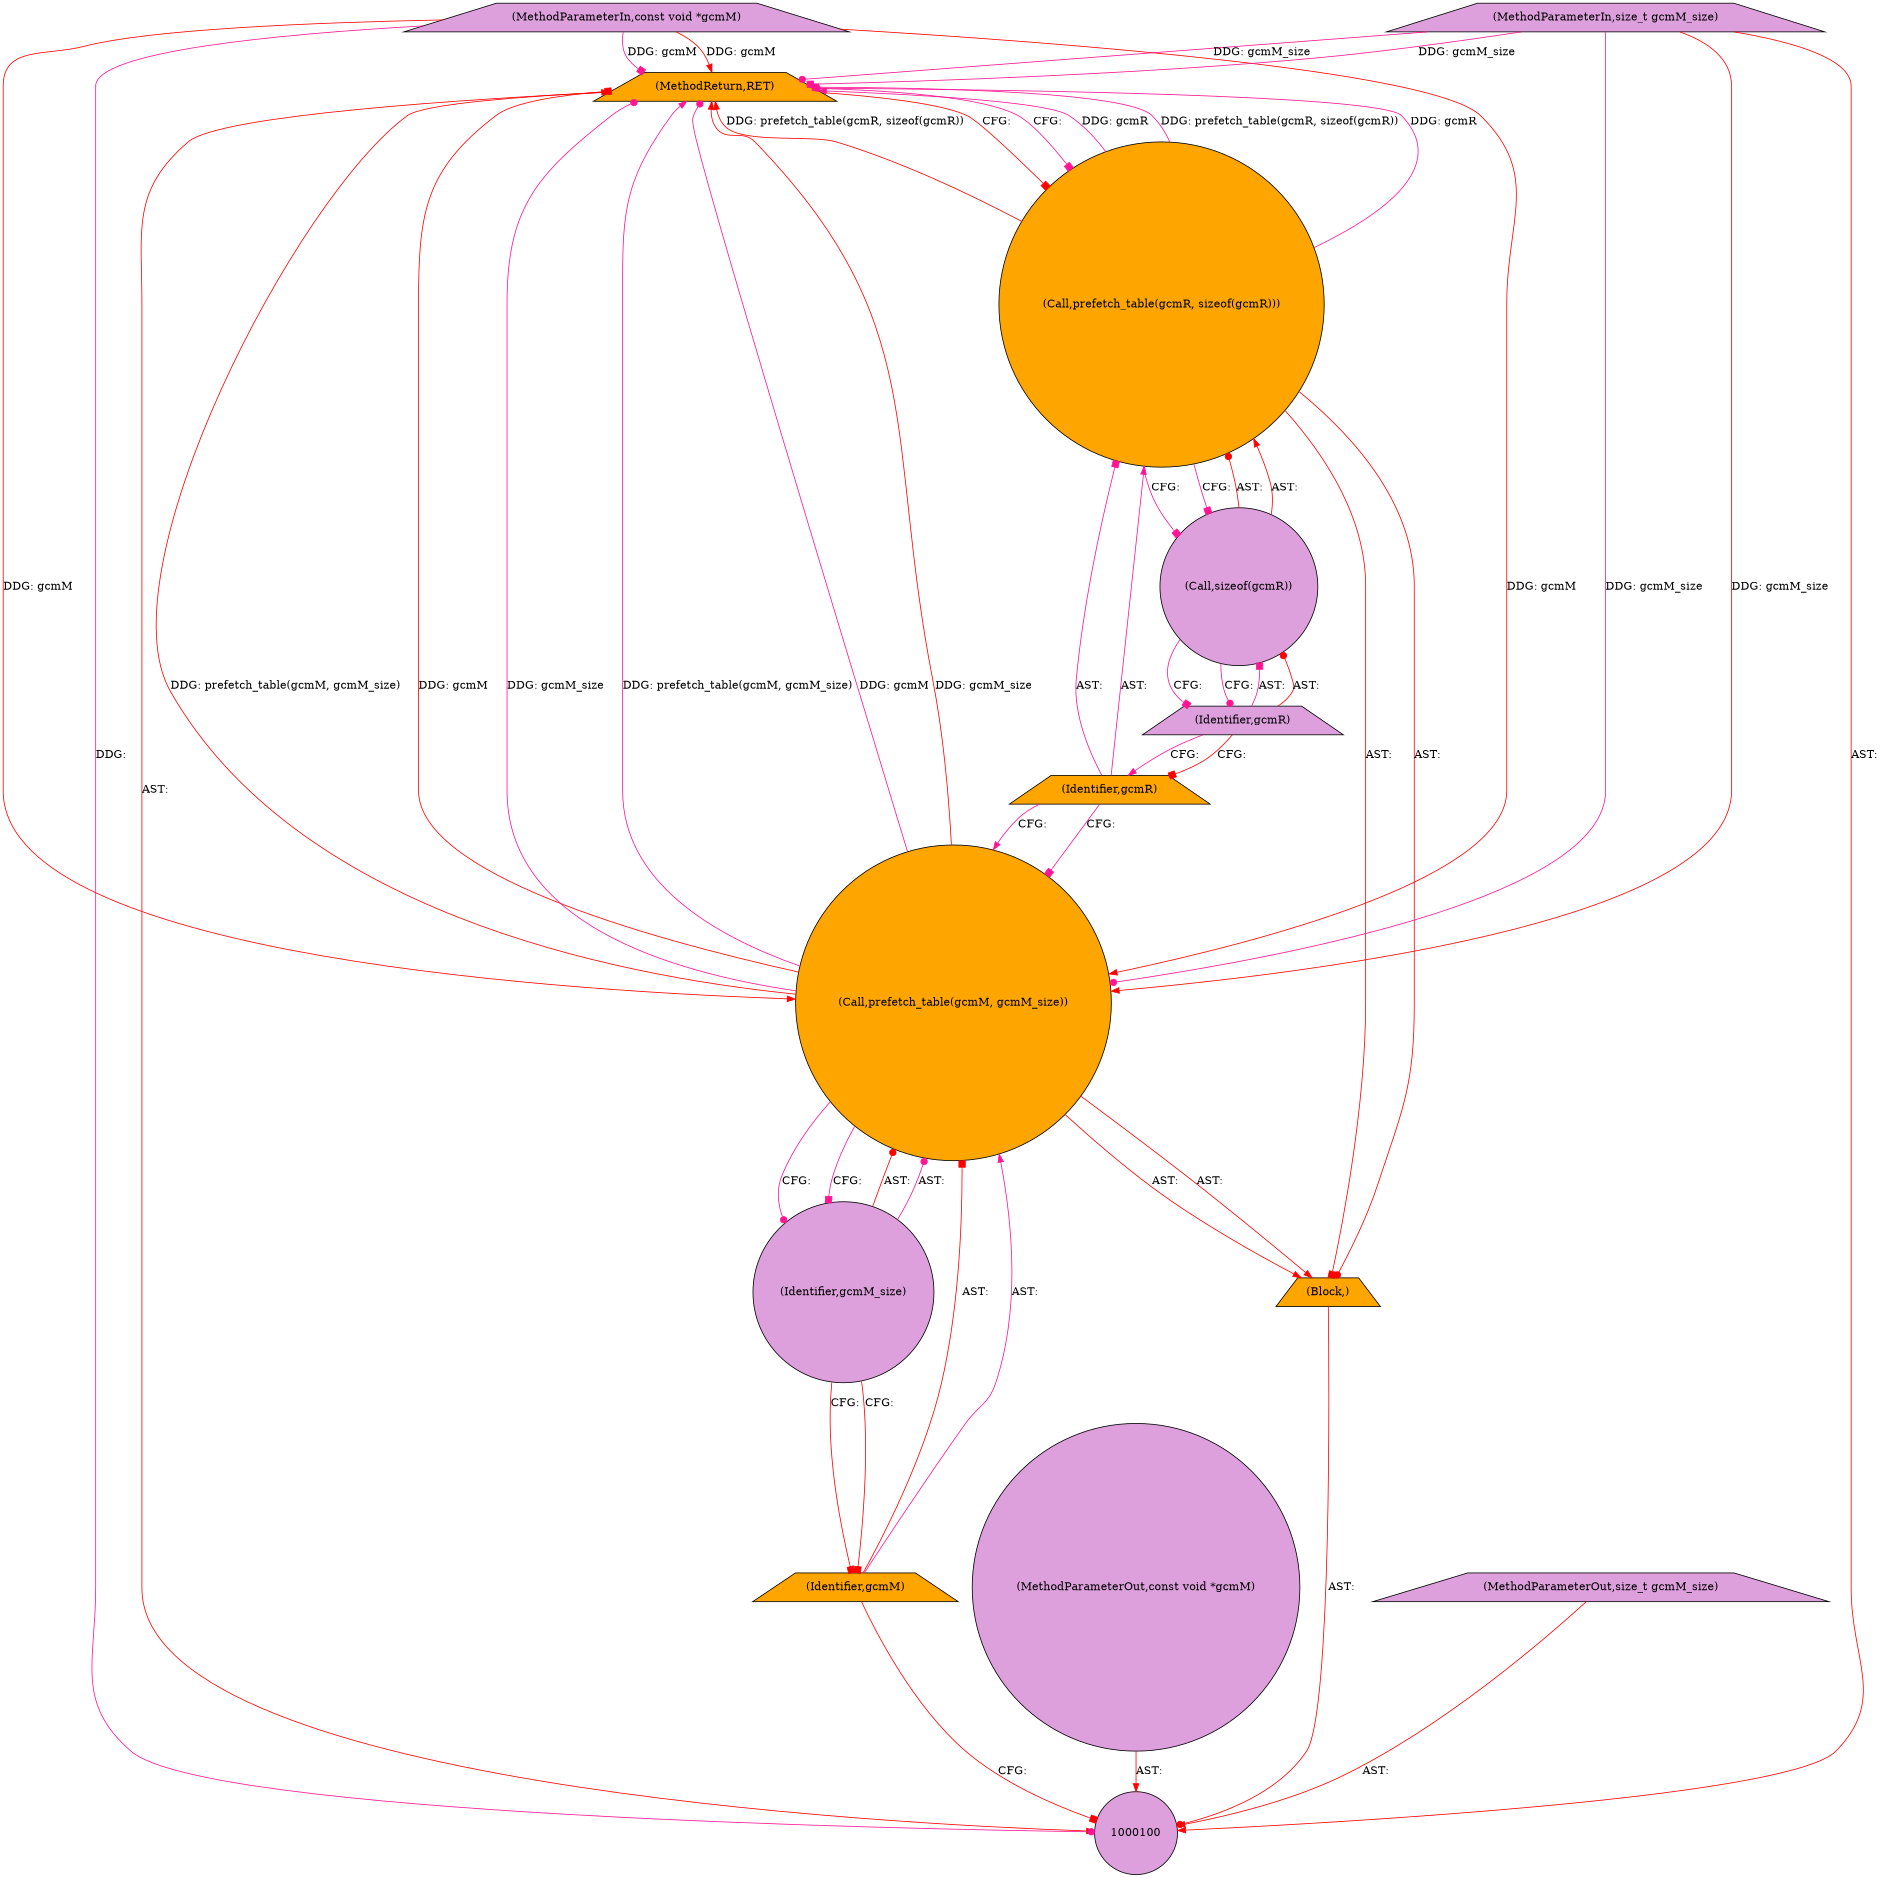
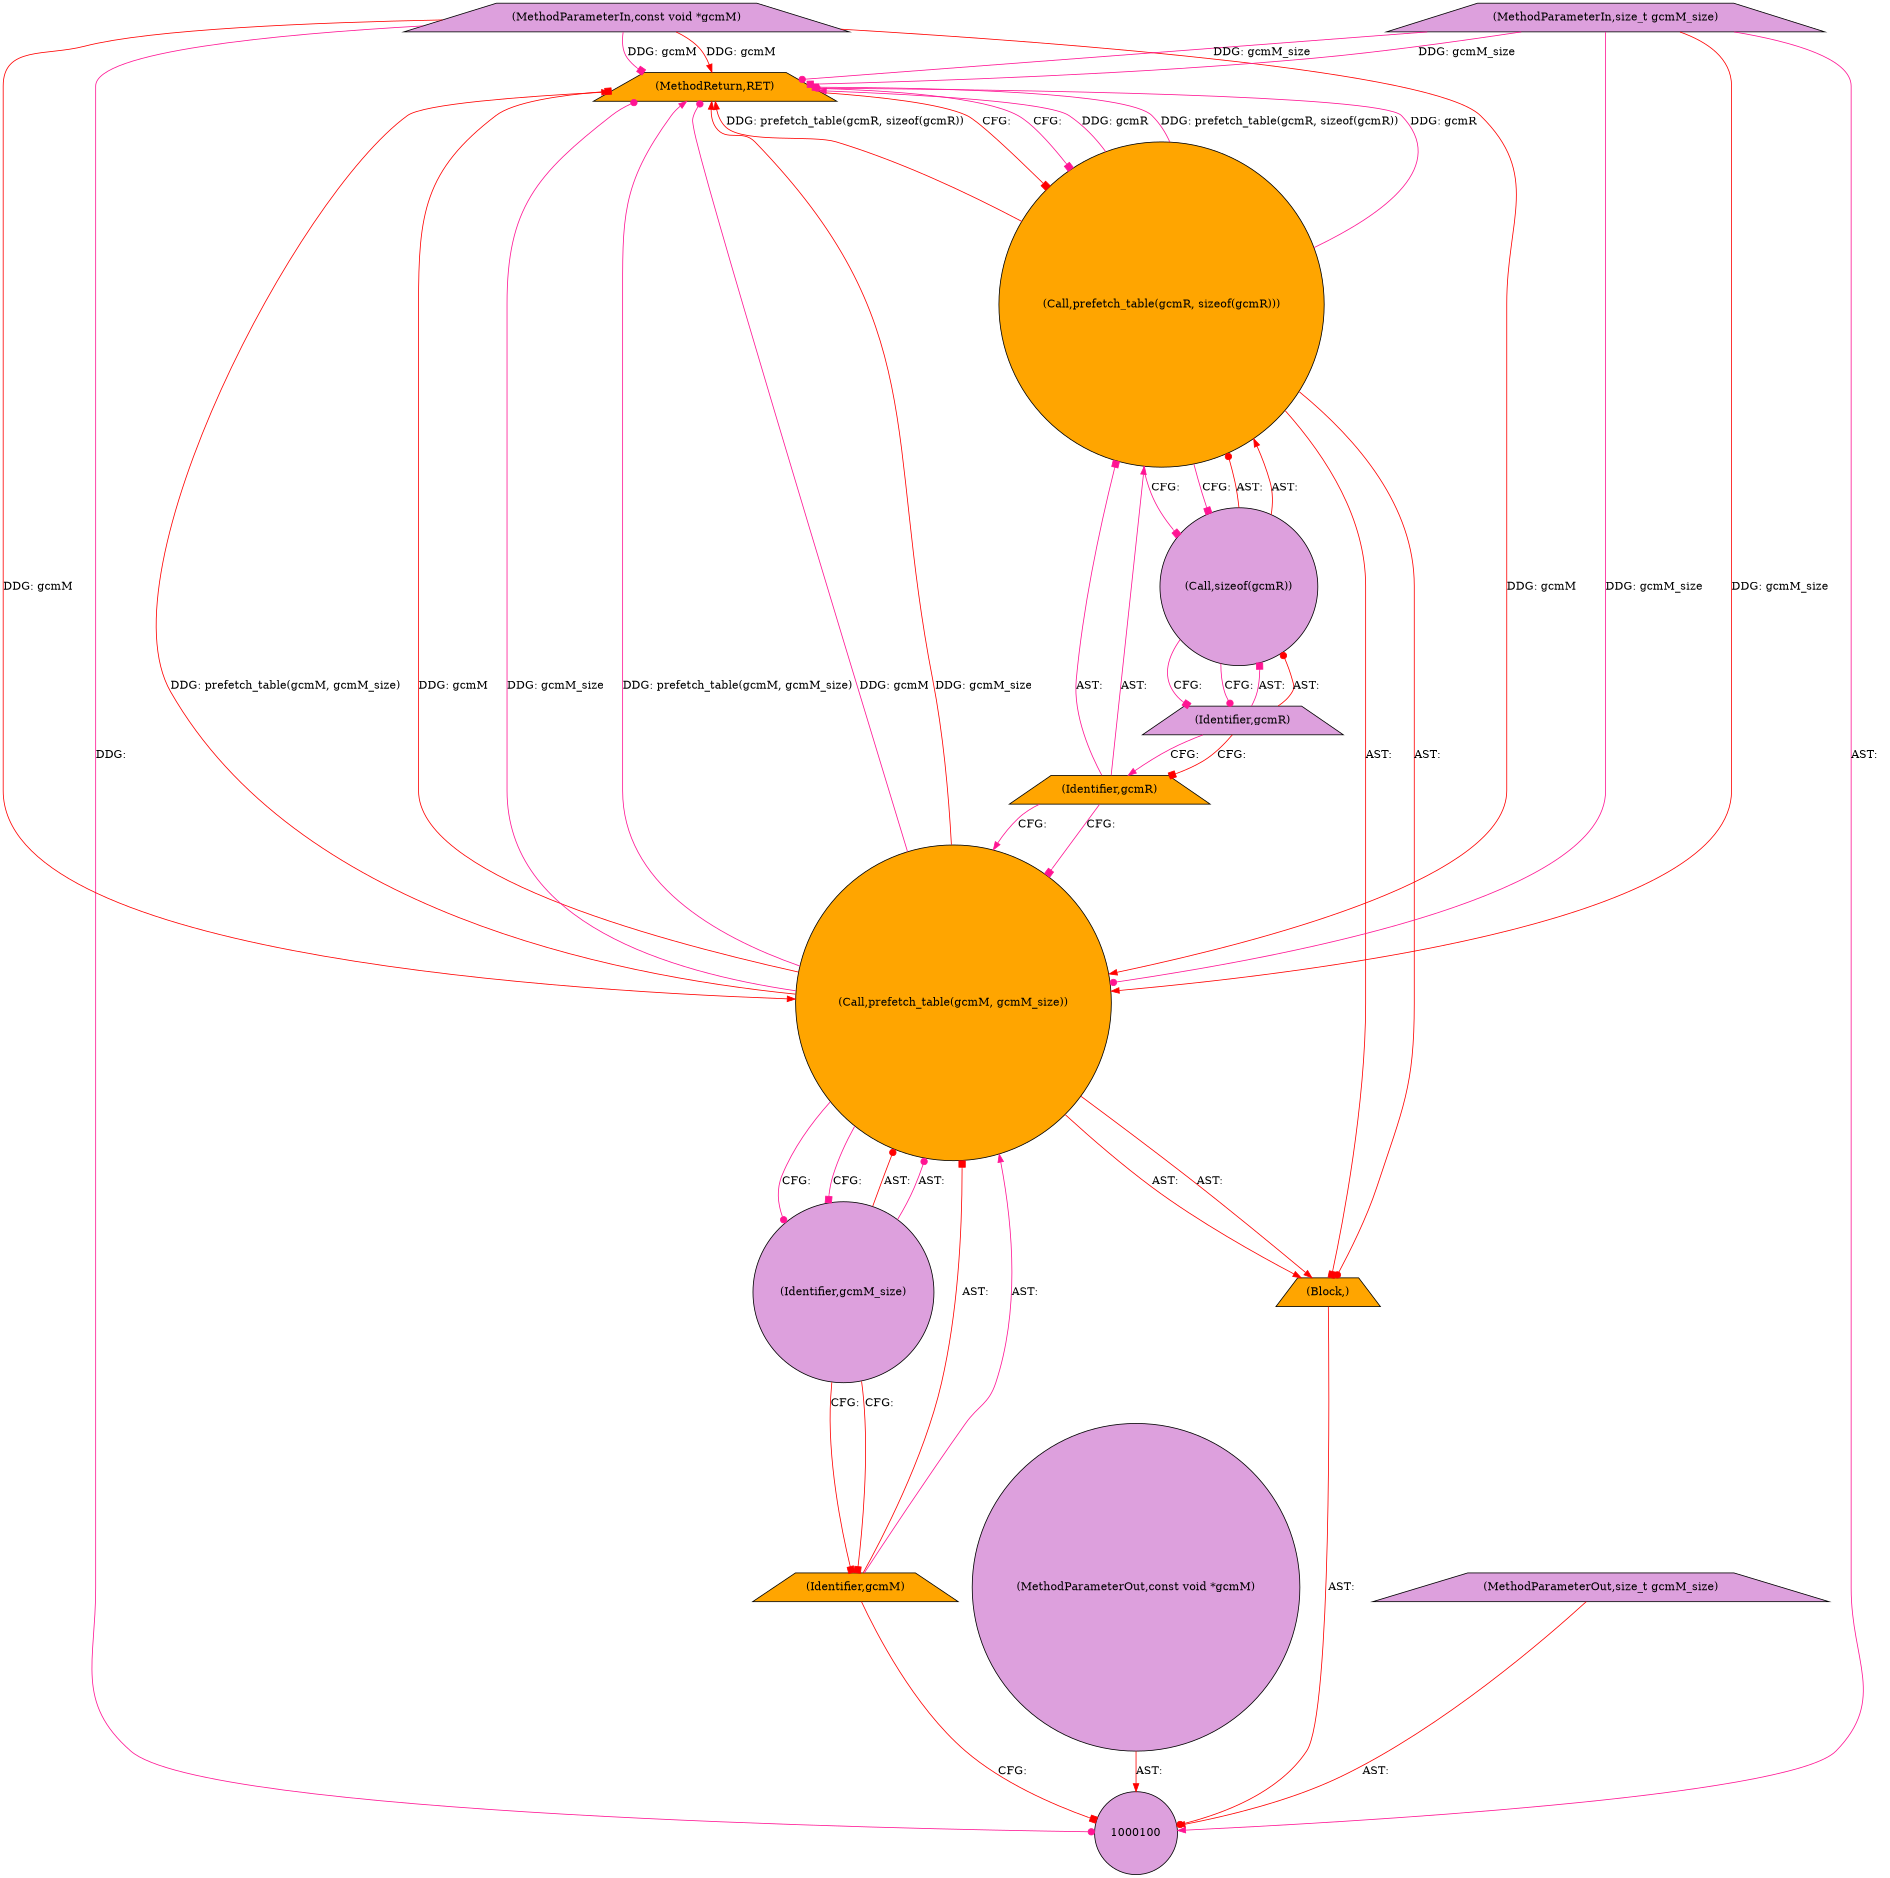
edge "(MethodReturn,RET)" -> "1000100": removed, label "AST:"
edge "(MethodParameterIn,size_t gcmM_size)" -> "1000100": color red -> deeppink
